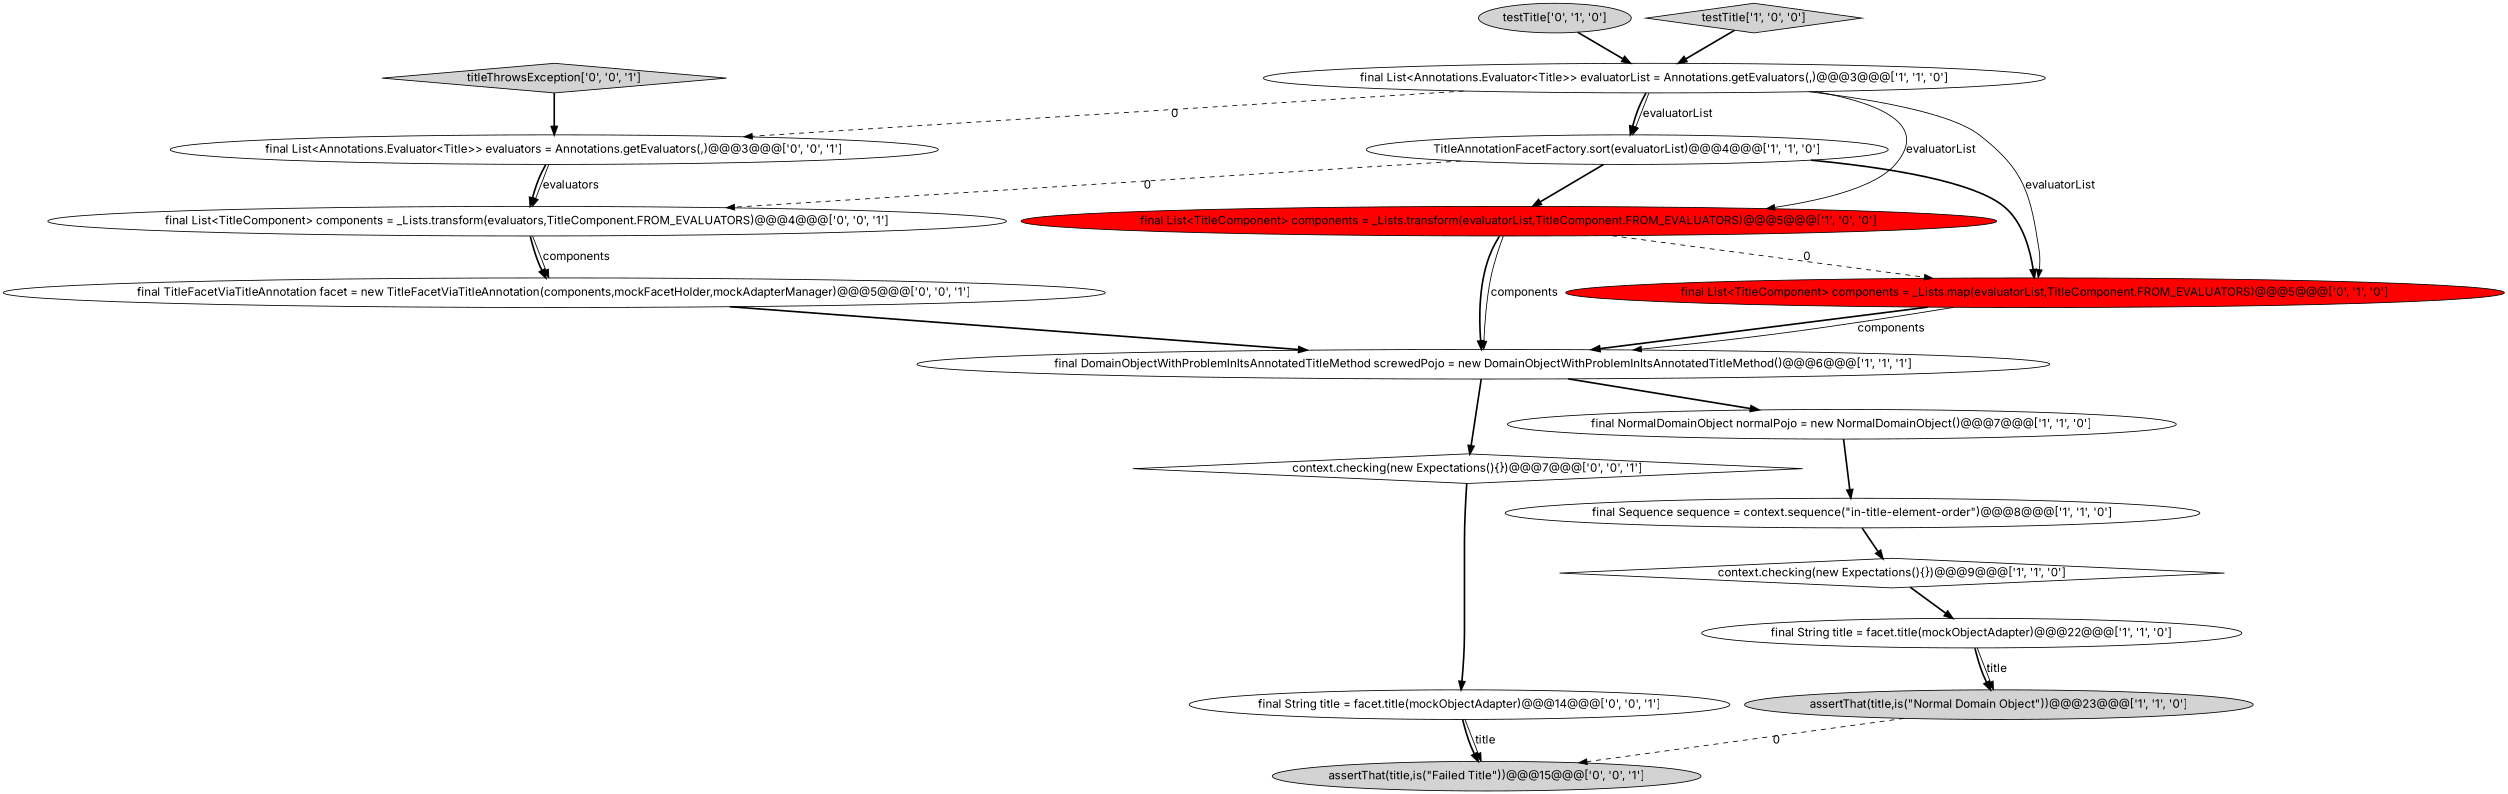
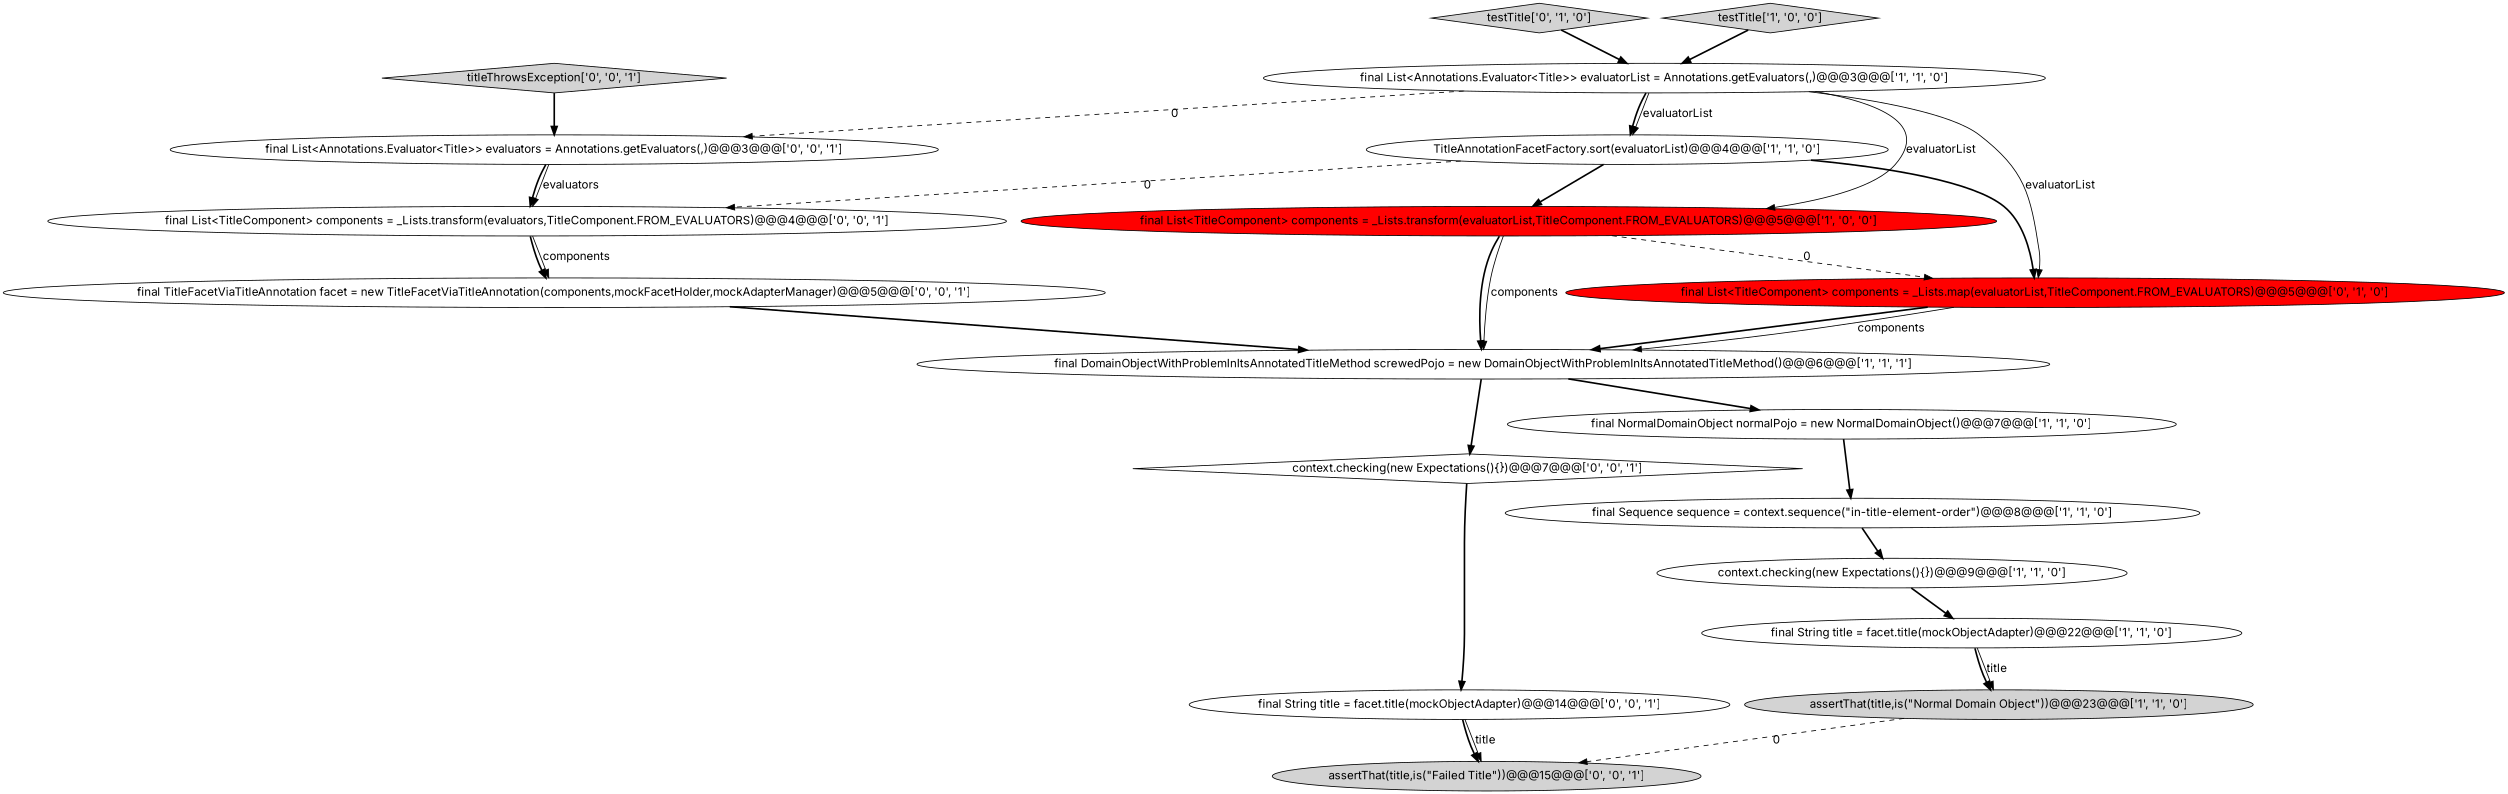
node "testTitle['0', '1', '0']": shape ellipse -> diamond
node "context.checking(new Expectations(){})@@@9@@@['1', '1', '0']": shape diamond -> ellipse
